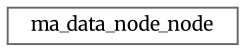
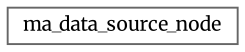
node "ma_data_node_node": label "ma_data_node_node" -> "ma_data_source_node"
